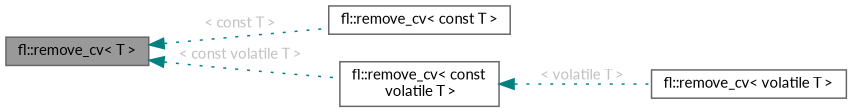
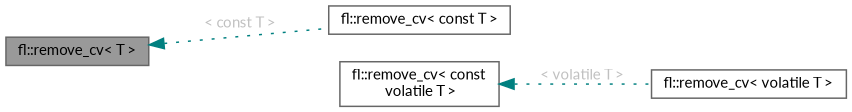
edge "fl::remove_cv< const volatile T >" -> "fl::remove_cv< T >": removed, label "< const volatile T >"
